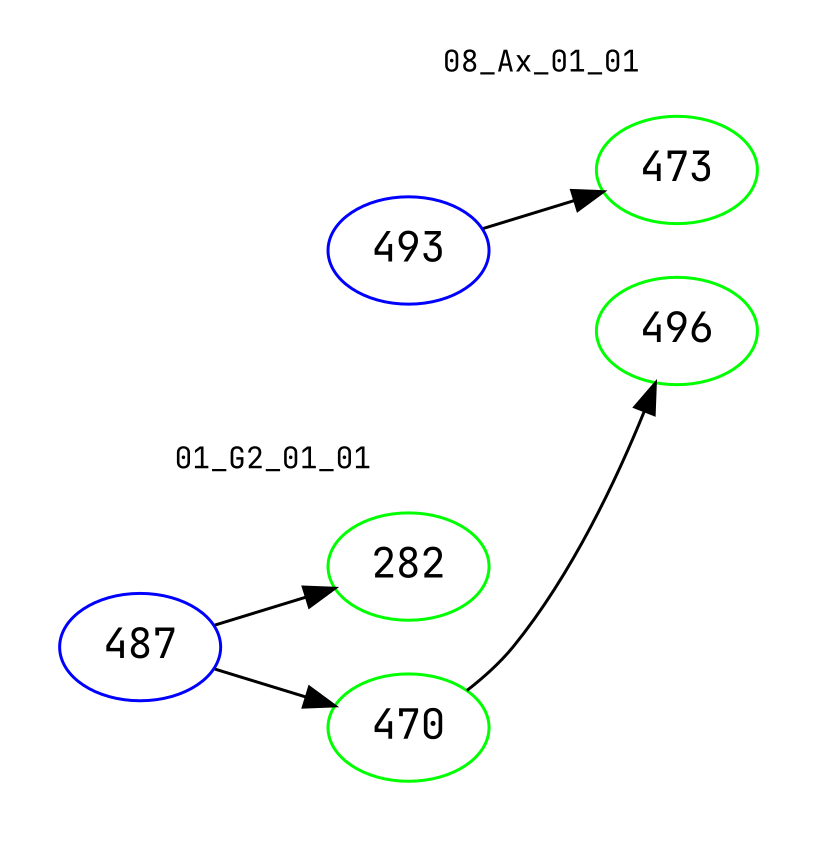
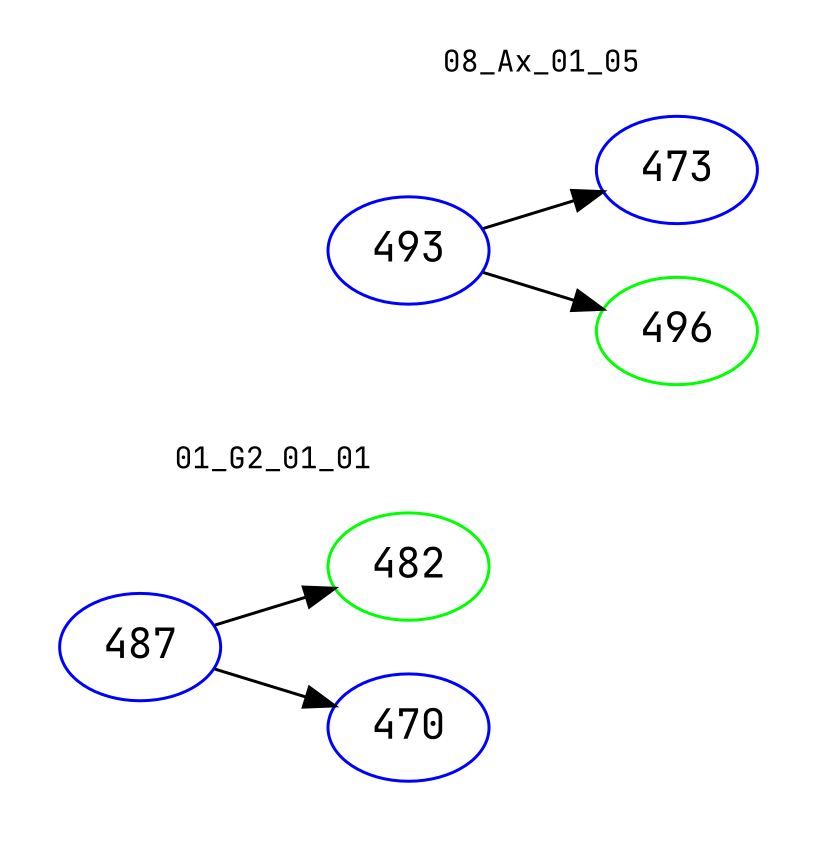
cluster "08_Ax_01_01": label "08_Ax_01_01" -> "08_Ax_01_05"
node "473": color green -> blue
edge "470" -> "496": now "493" -> "496"
node "282": label "282" -> "482"
node "470": color green -> blue
